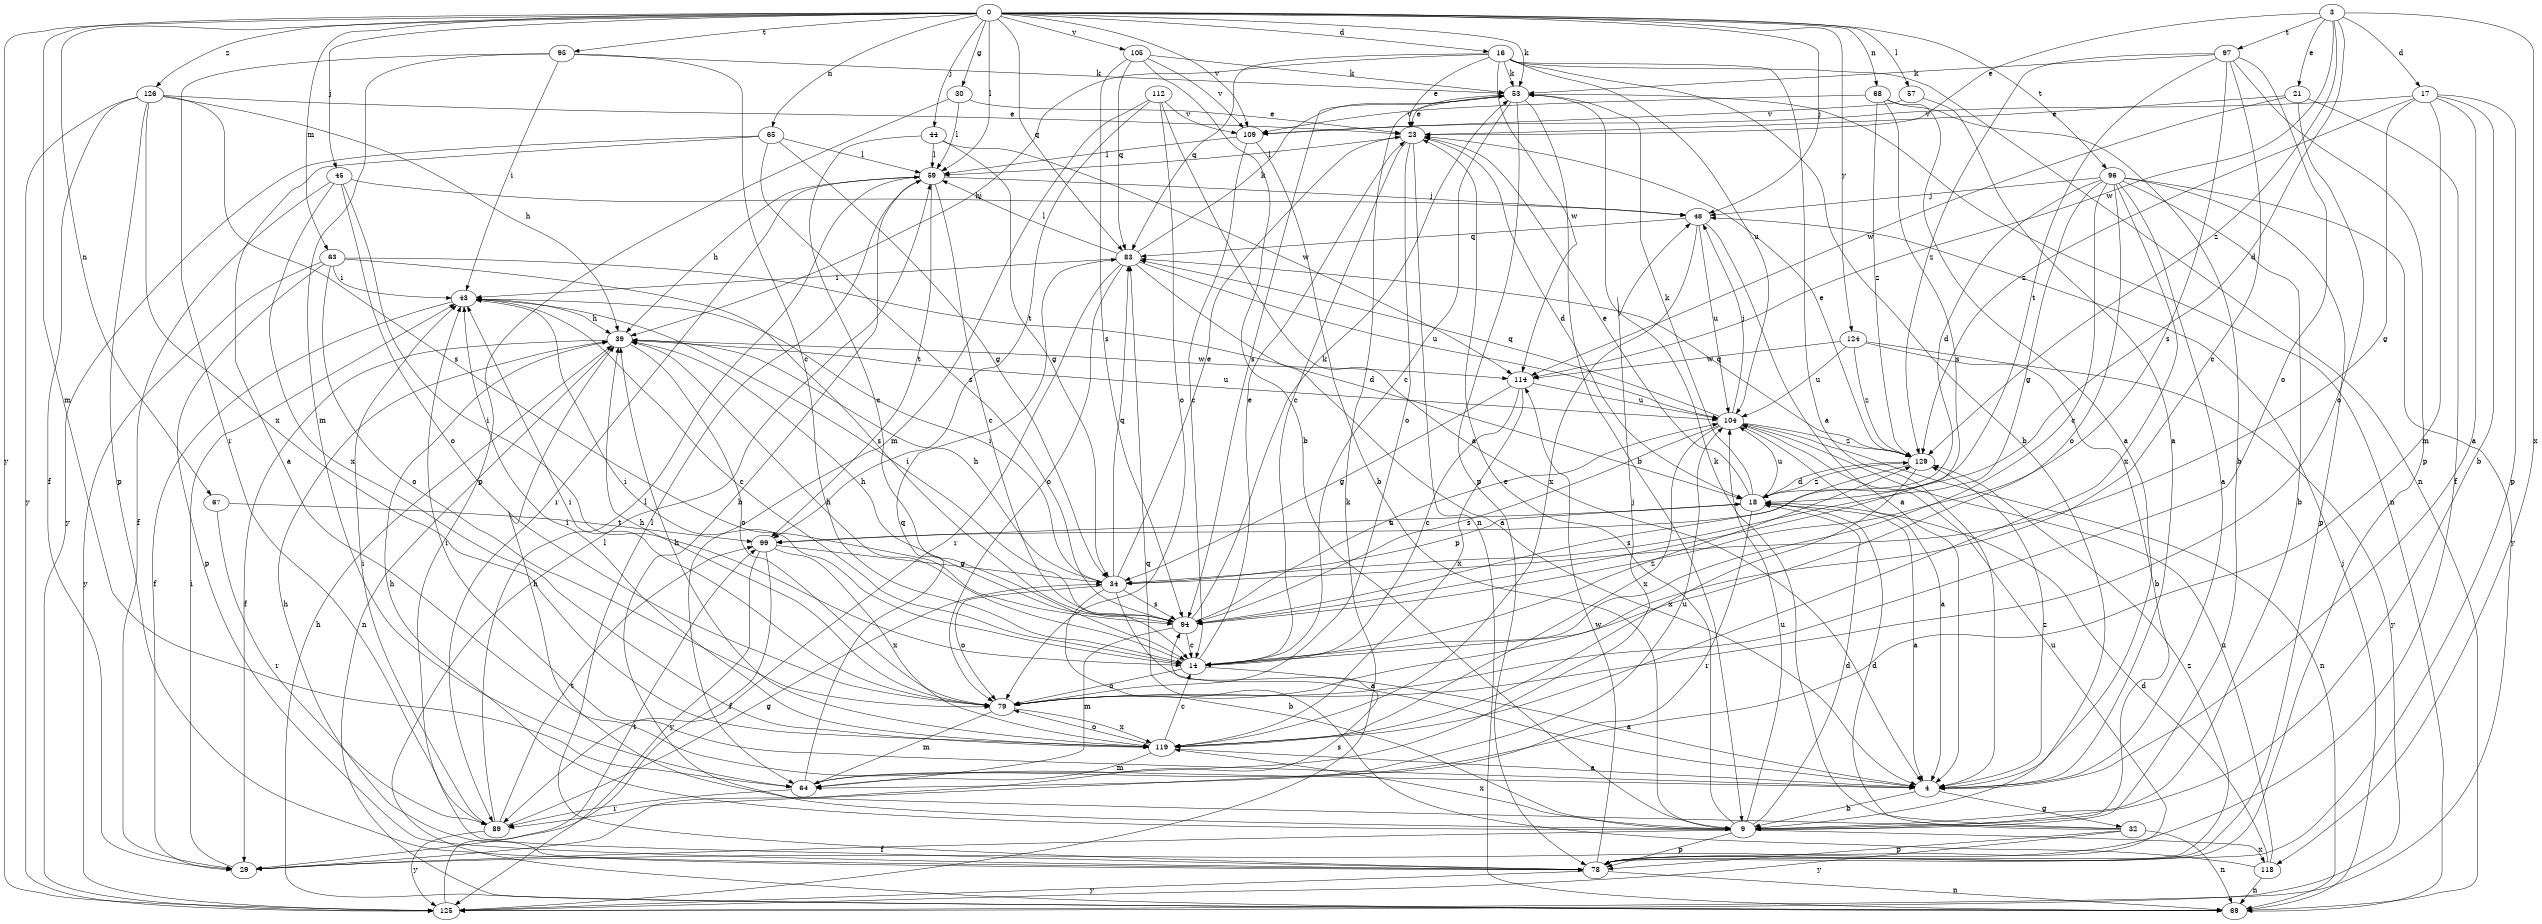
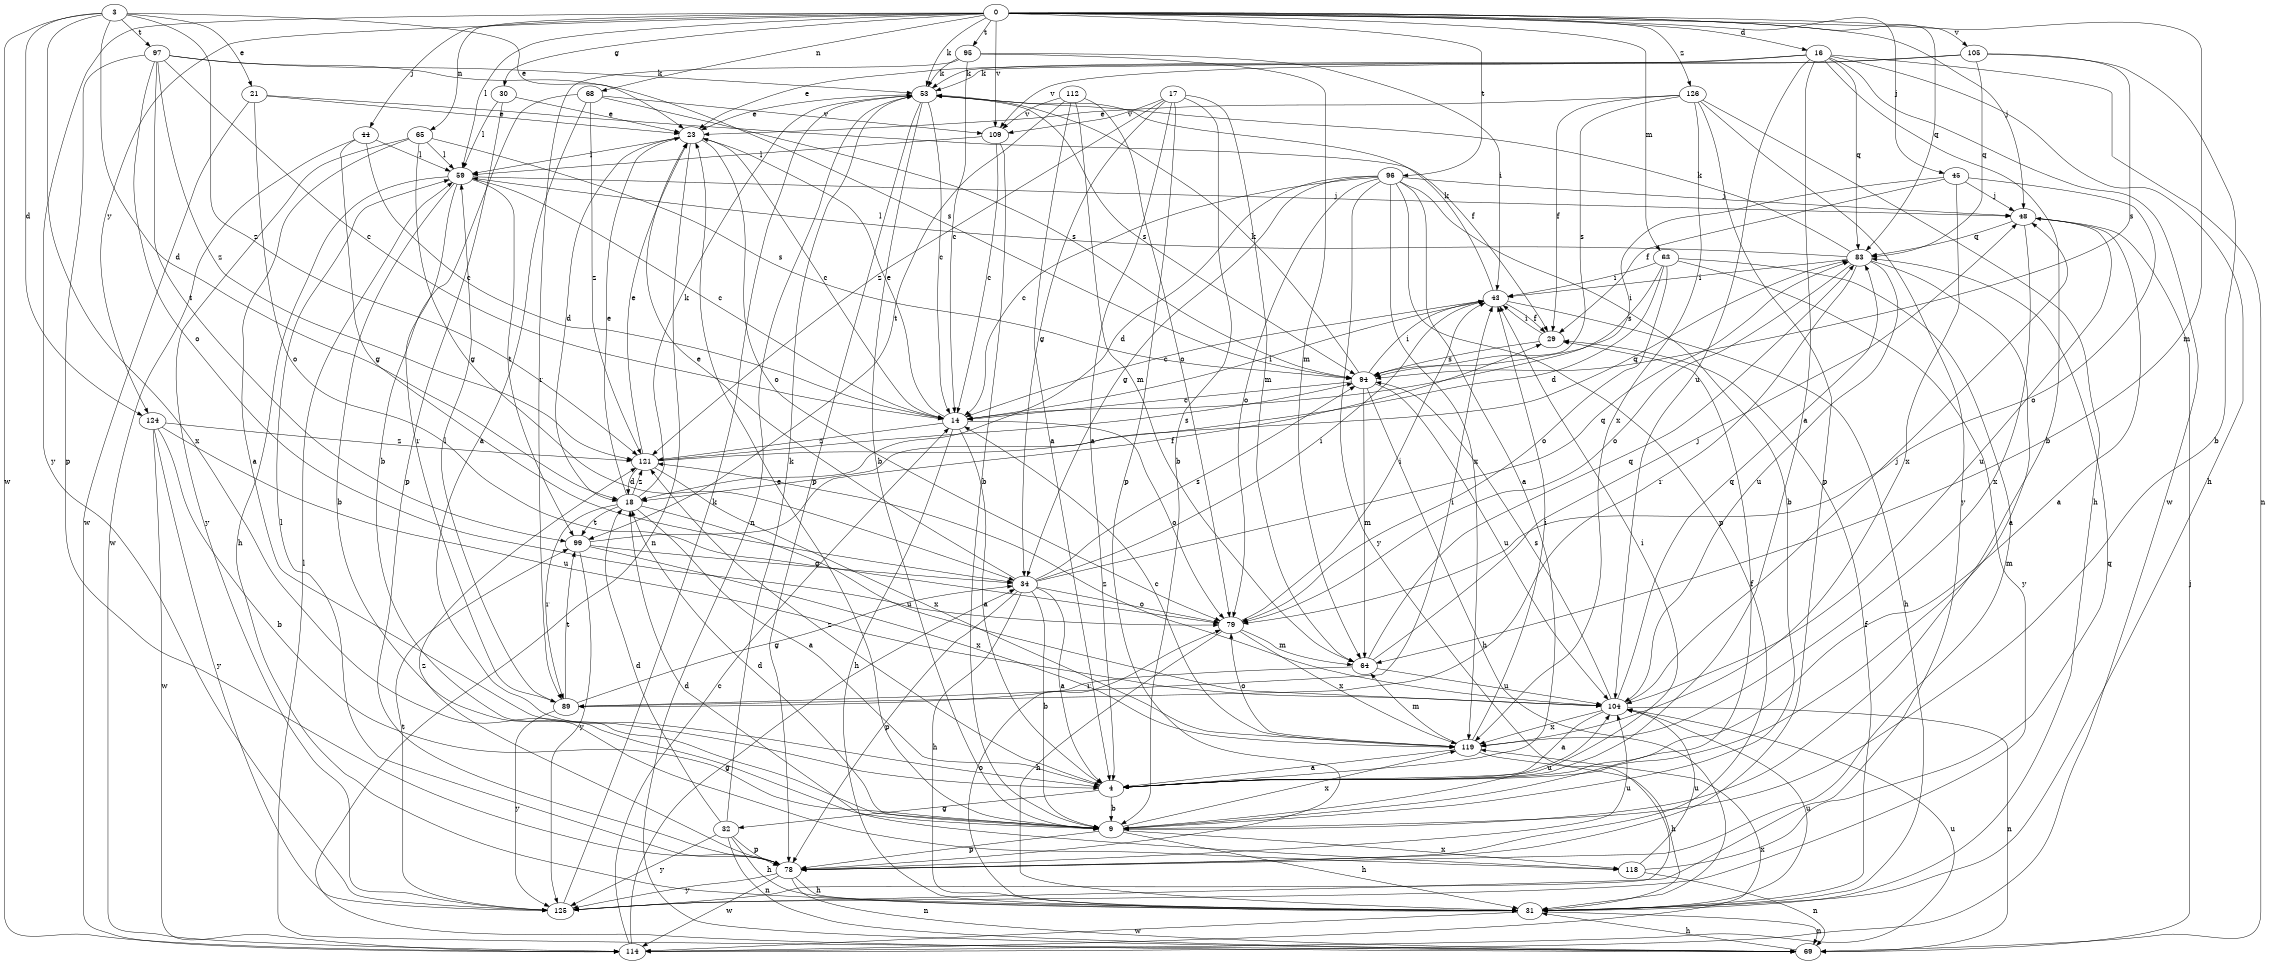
edge "3" -> "17": now "3" -> "124"
node "57": removed
edge "43" -> "53": added, label "k"
node "39": label "39" -> "31"
node "129": label "129" -> "121"
node "67": removed
edge "34" -> "18": now "34" -> "78"
edge "63" -> "78": label "p" -> "m"
